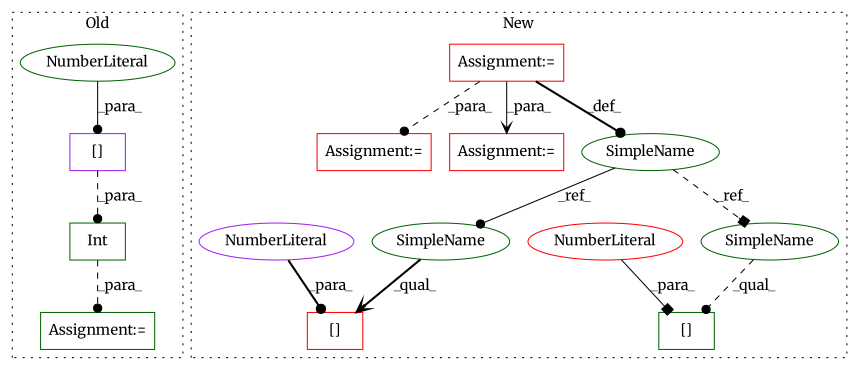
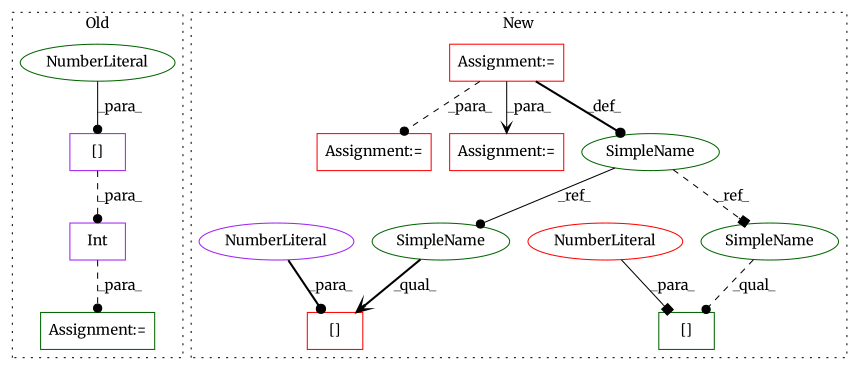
node "Int": color darkgreen -> purple
